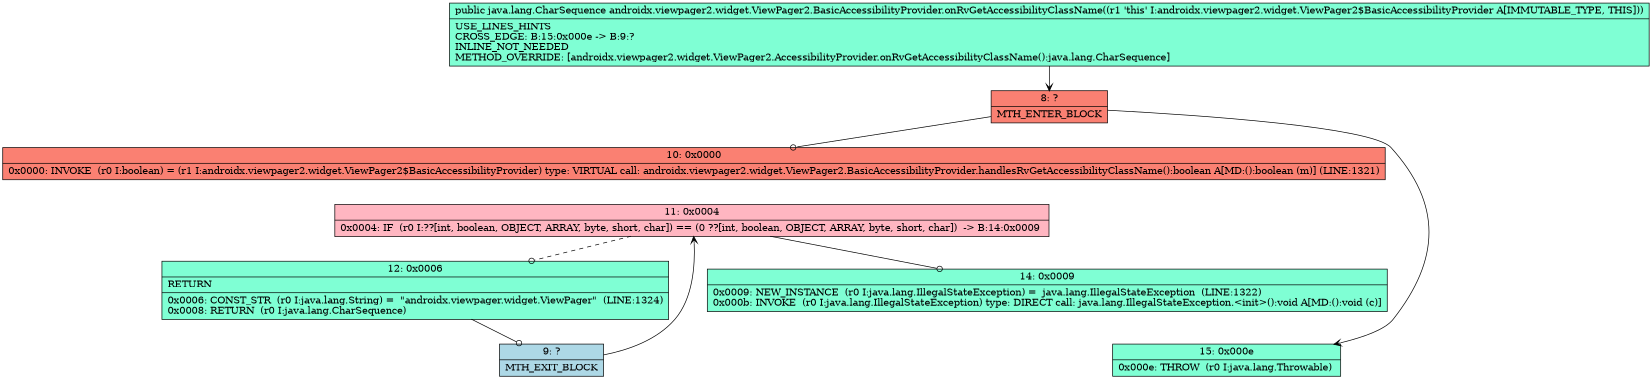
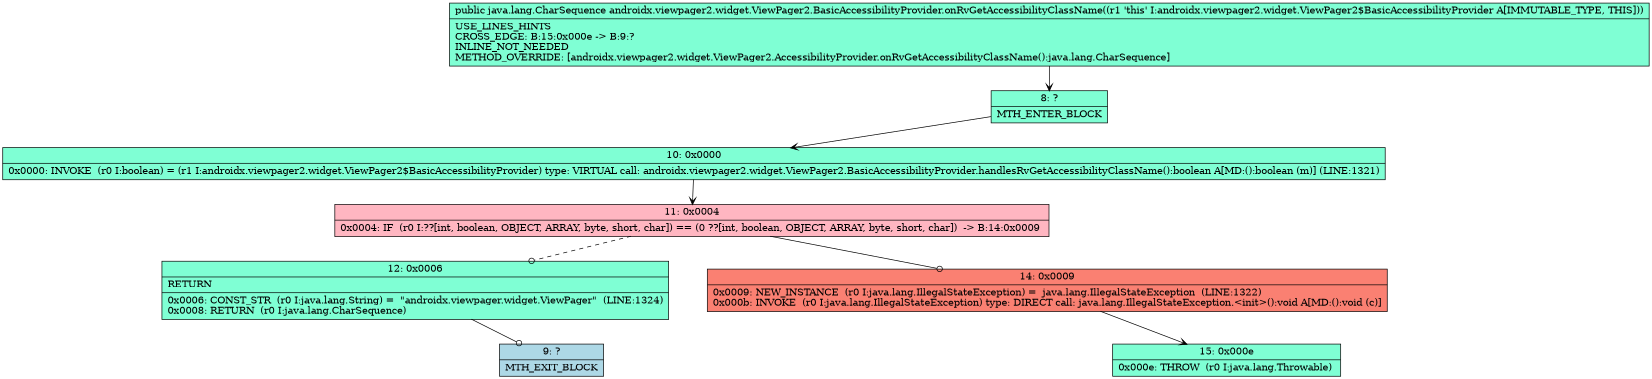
node "8: ?": fillcolor salmon -> aquamarine
edge "8: ?" -> "10: 0x0000": arrowhead odot -> vee
edge "8: ?" -> "15: 0x000e": now "14: 0x0009" -> "15: 0x000e"
node "10: 0x0000": fillcolor salmon -> aquamarine
node "14: 0x0009": fillcolor aquamarine -> salmon
edge "9: ?" -> "11: 0x0004": now "10: 0x0000" -> "11: 0x0004"
